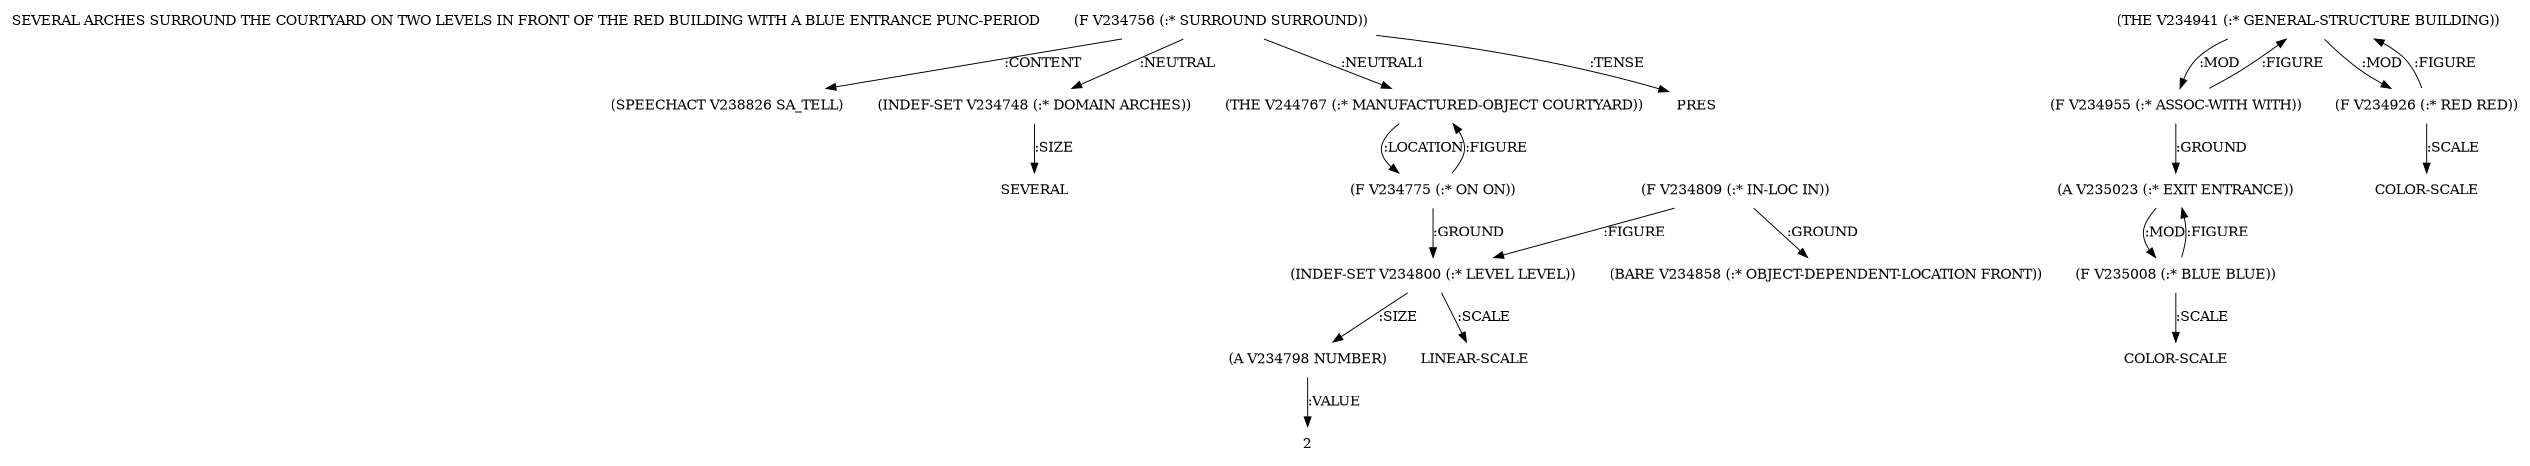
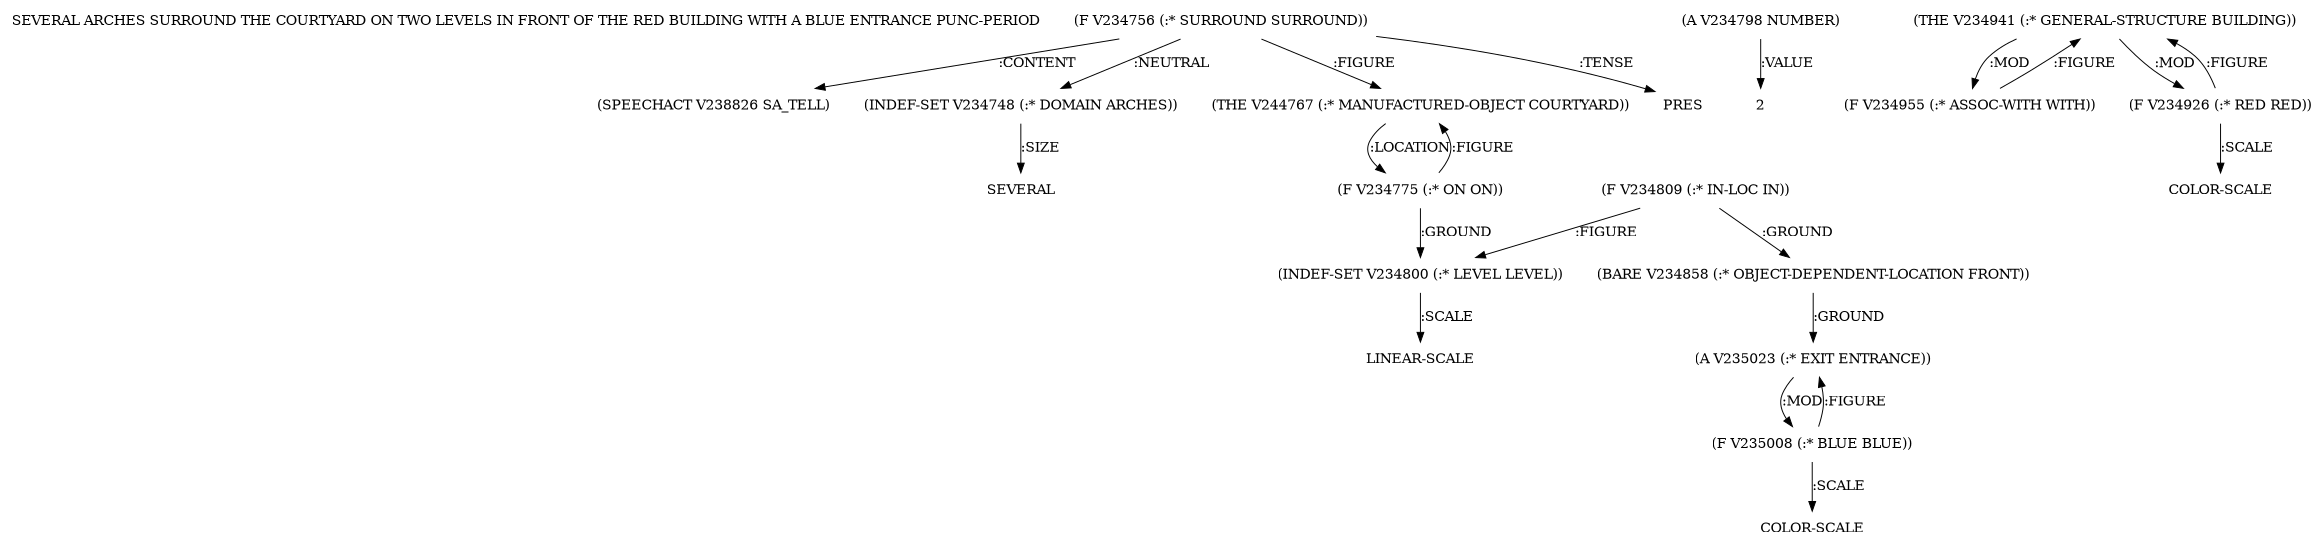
edge "(F V234756 (:* SURROUND SURROUND))" -> "(THE V244767 (:* MANUFACTURED-OBJECT COURTYARD))": label ":NEUTRAL1" -> ":FIGURE"
edge "(F V234955 (:* ASSOC-WITH WITH))" -> "(A V235023 (:* EXIT ENTRANCE))": now "(BARE V234858 (:* OBJECT-DEPENDENT-LOCATION FRONT))" -> "(A V235023 (:* EXIT ENTRANCE))"
edge "(INDEF-SET V234800 (:* LEVEL LEVEL))" -> "(A V234798 NUMBER)": removed, label ":SIZE"
